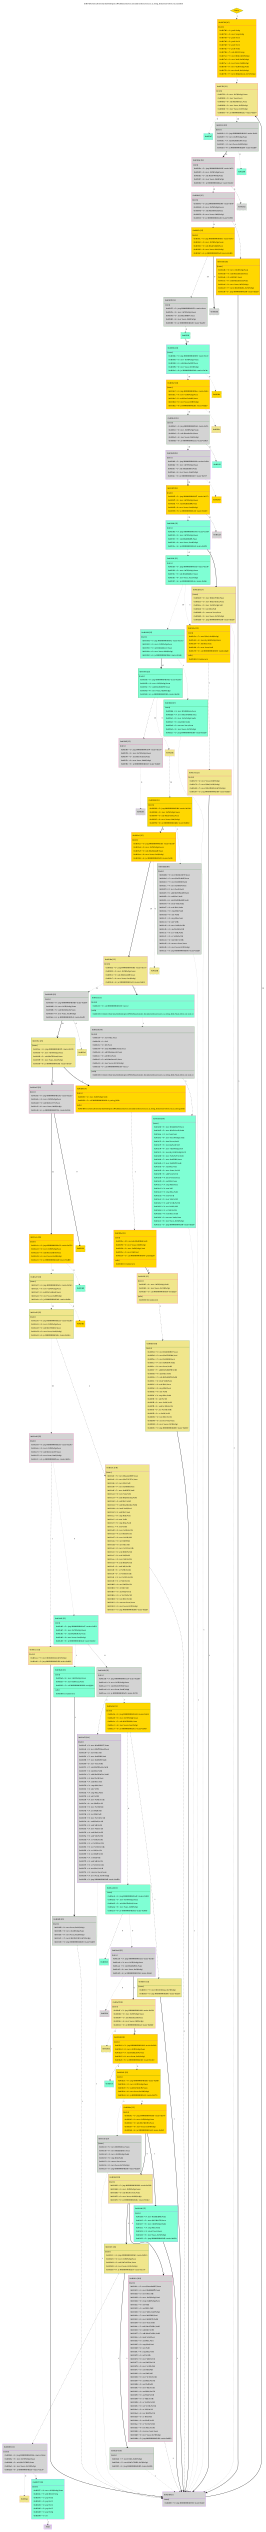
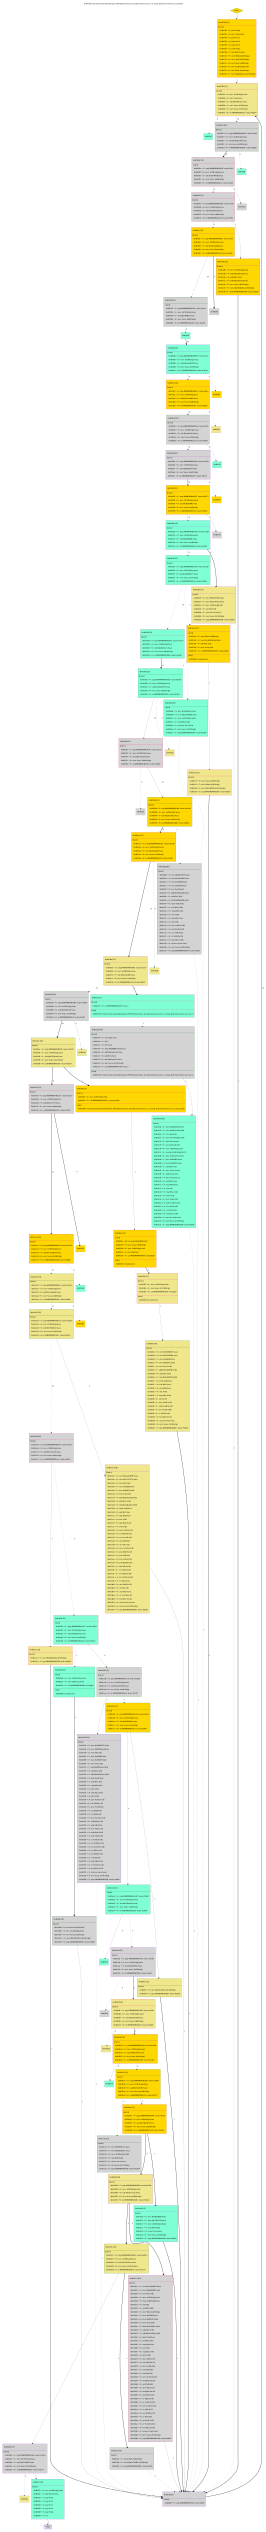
edge "0x40226b" -> "0x401988 [25]": now "0x40196f [25]" -> "0x401988 [25]"
